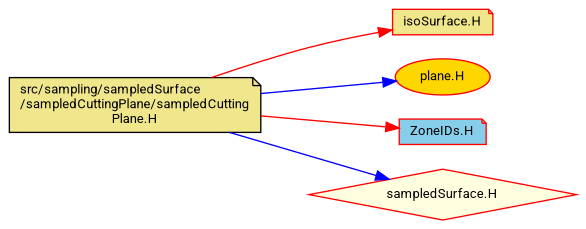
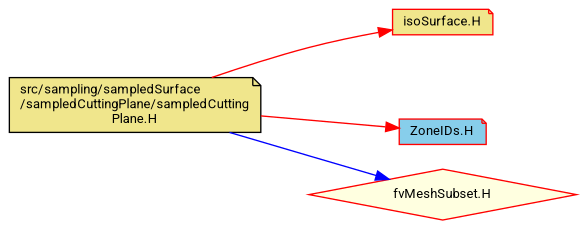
node "plane.H": removed
node "sampledSurface.H": label "sampledSurface.H" -> "fvMeshSubset.H"
